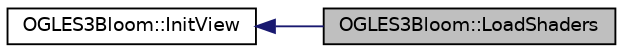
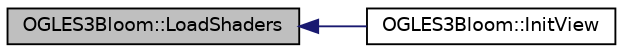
edge "OGLES3Bloom::LoadShaders" -> "OGLES3Bloom::InitView": reversed
